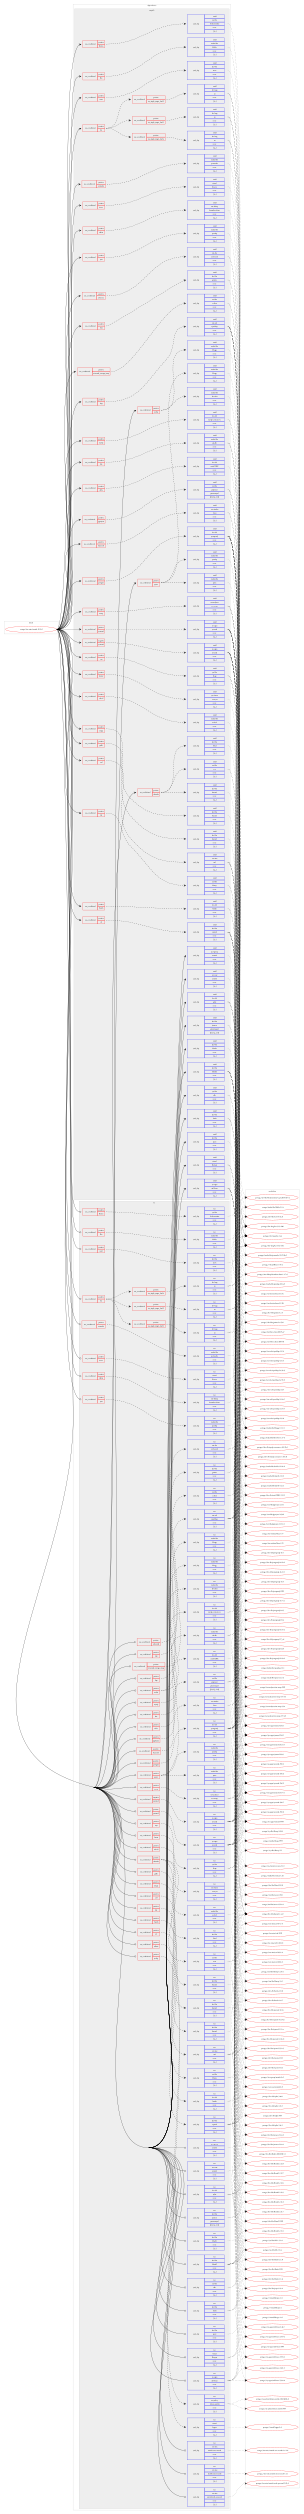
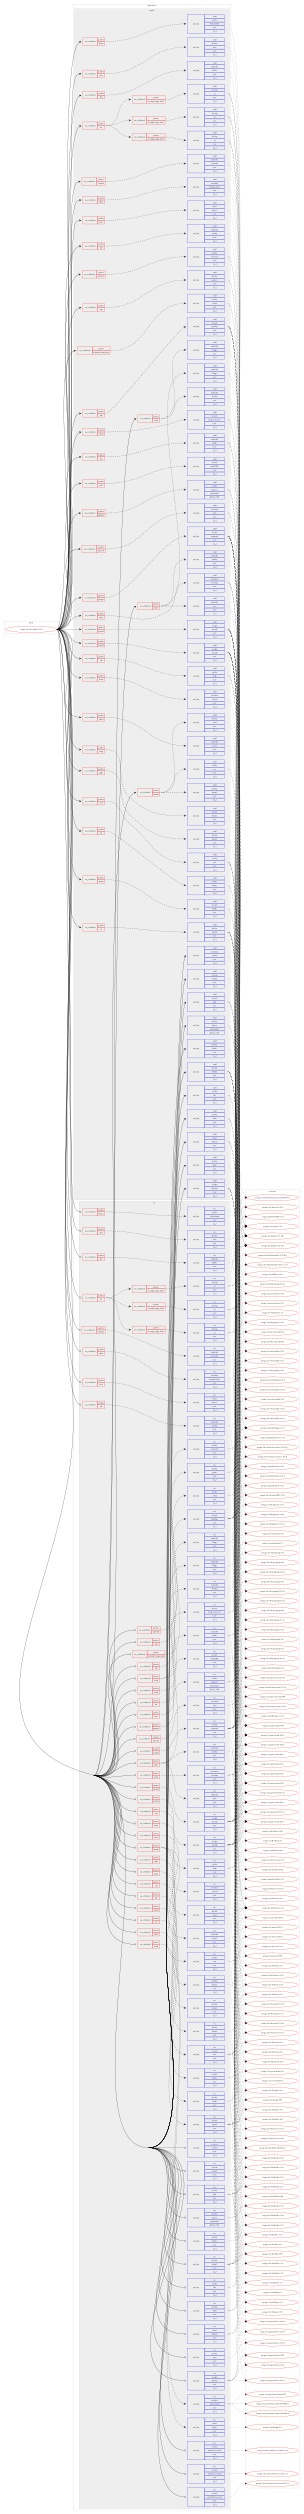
node "portage://sec-policy/selinux-asterisk-2.20240226-r2": added
